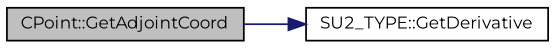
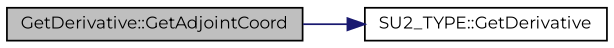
node "CPoint::GetAdjointCoord": label "CPoint::GetAdjointCoord" -> "GetDerivative::GetAdjointCoord"
